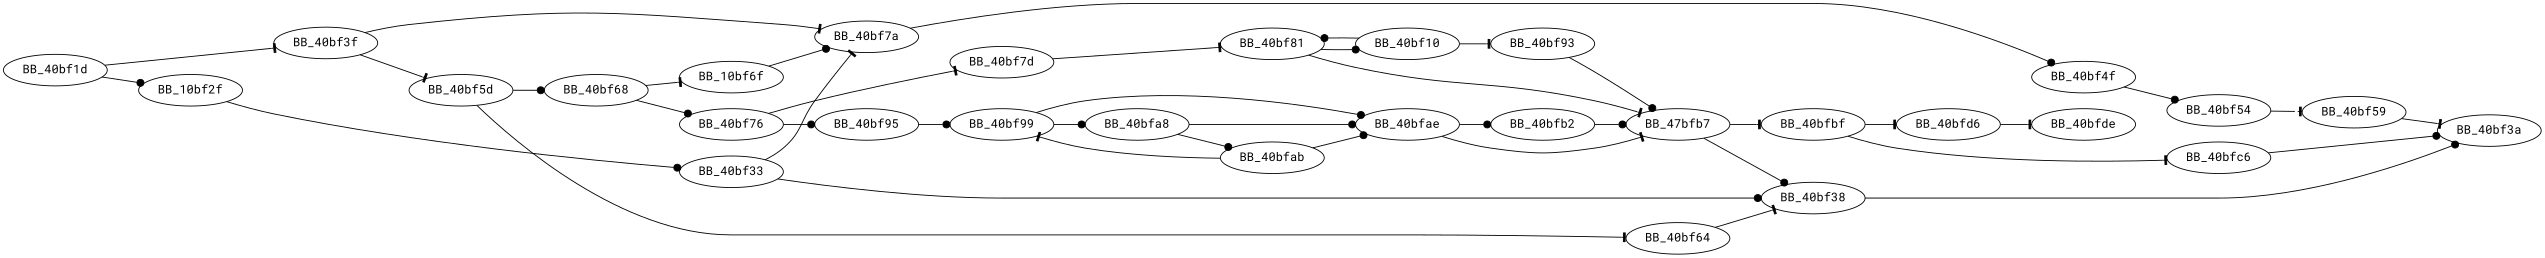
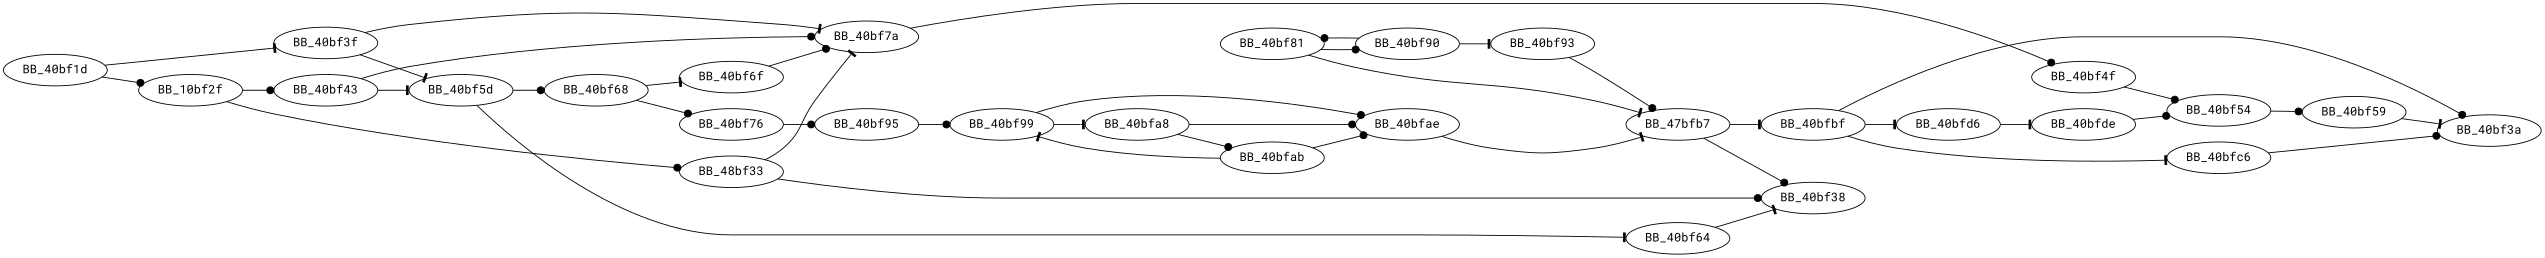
node "BB_40bf10": label "BB_40bf10" -> "BB_40bf90"
node "BB_40bf7d": removed
node "BB_10bf6f": label "BB_10bf6f" -> "BB_40bf6f"
node "BB_40bf43": added
edge "BB_40bf54" -> "BB_40bf59": arrowhead tee -> dot
edge "BB_40bfde" -> "BB_40bf54": added
edge "BB_40bf99" -> "BB_40bfa8": arrowhead dot -> tee
node "BB_40bfb2": removed
node "BB_40bf33": label "BB_40bf33" -> "BB_48bf33"
edge "BB_40bf38" -> "BB_40bf3a": now "BB_40bfbf" -> "BB_40bf3a"
